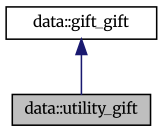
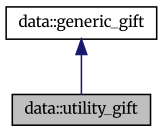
node "data::gift_gift": label "data::gift_gift" -> "data::generic_gift"
